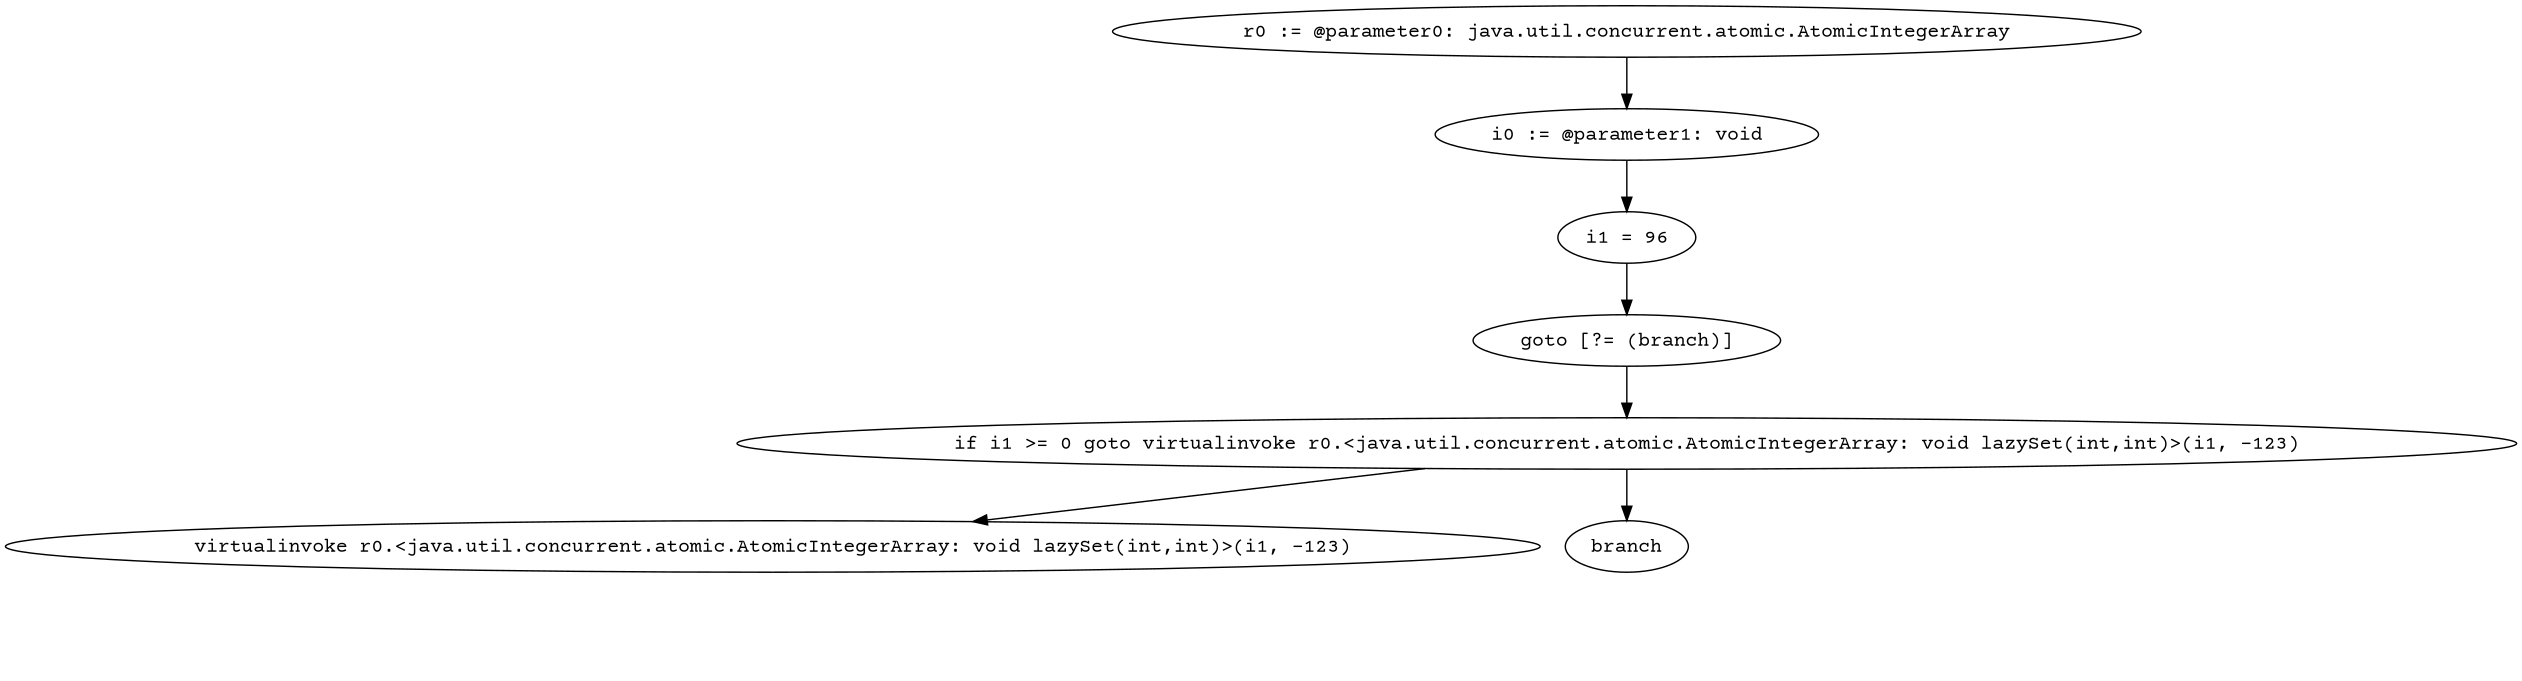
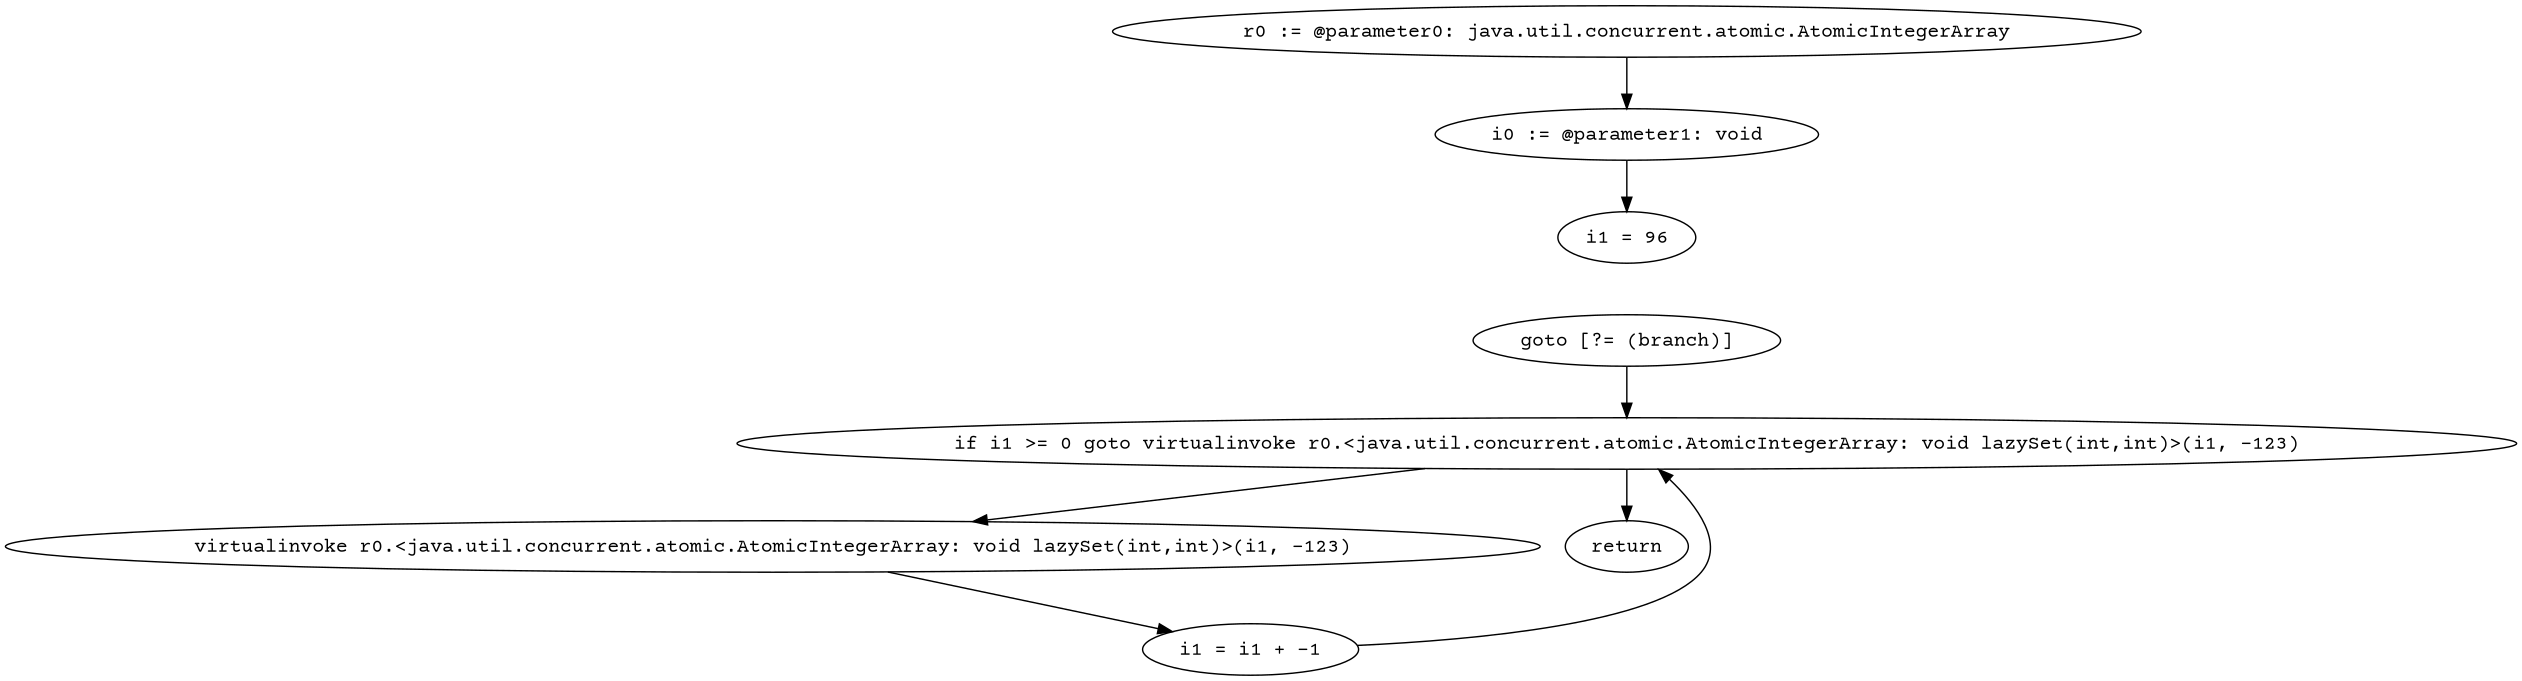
edge "i1 = 96" -> "goto [?= (branch)]": removed
node "branch": label "branch" -> "return"
node "i1 = i1 + -1": added
